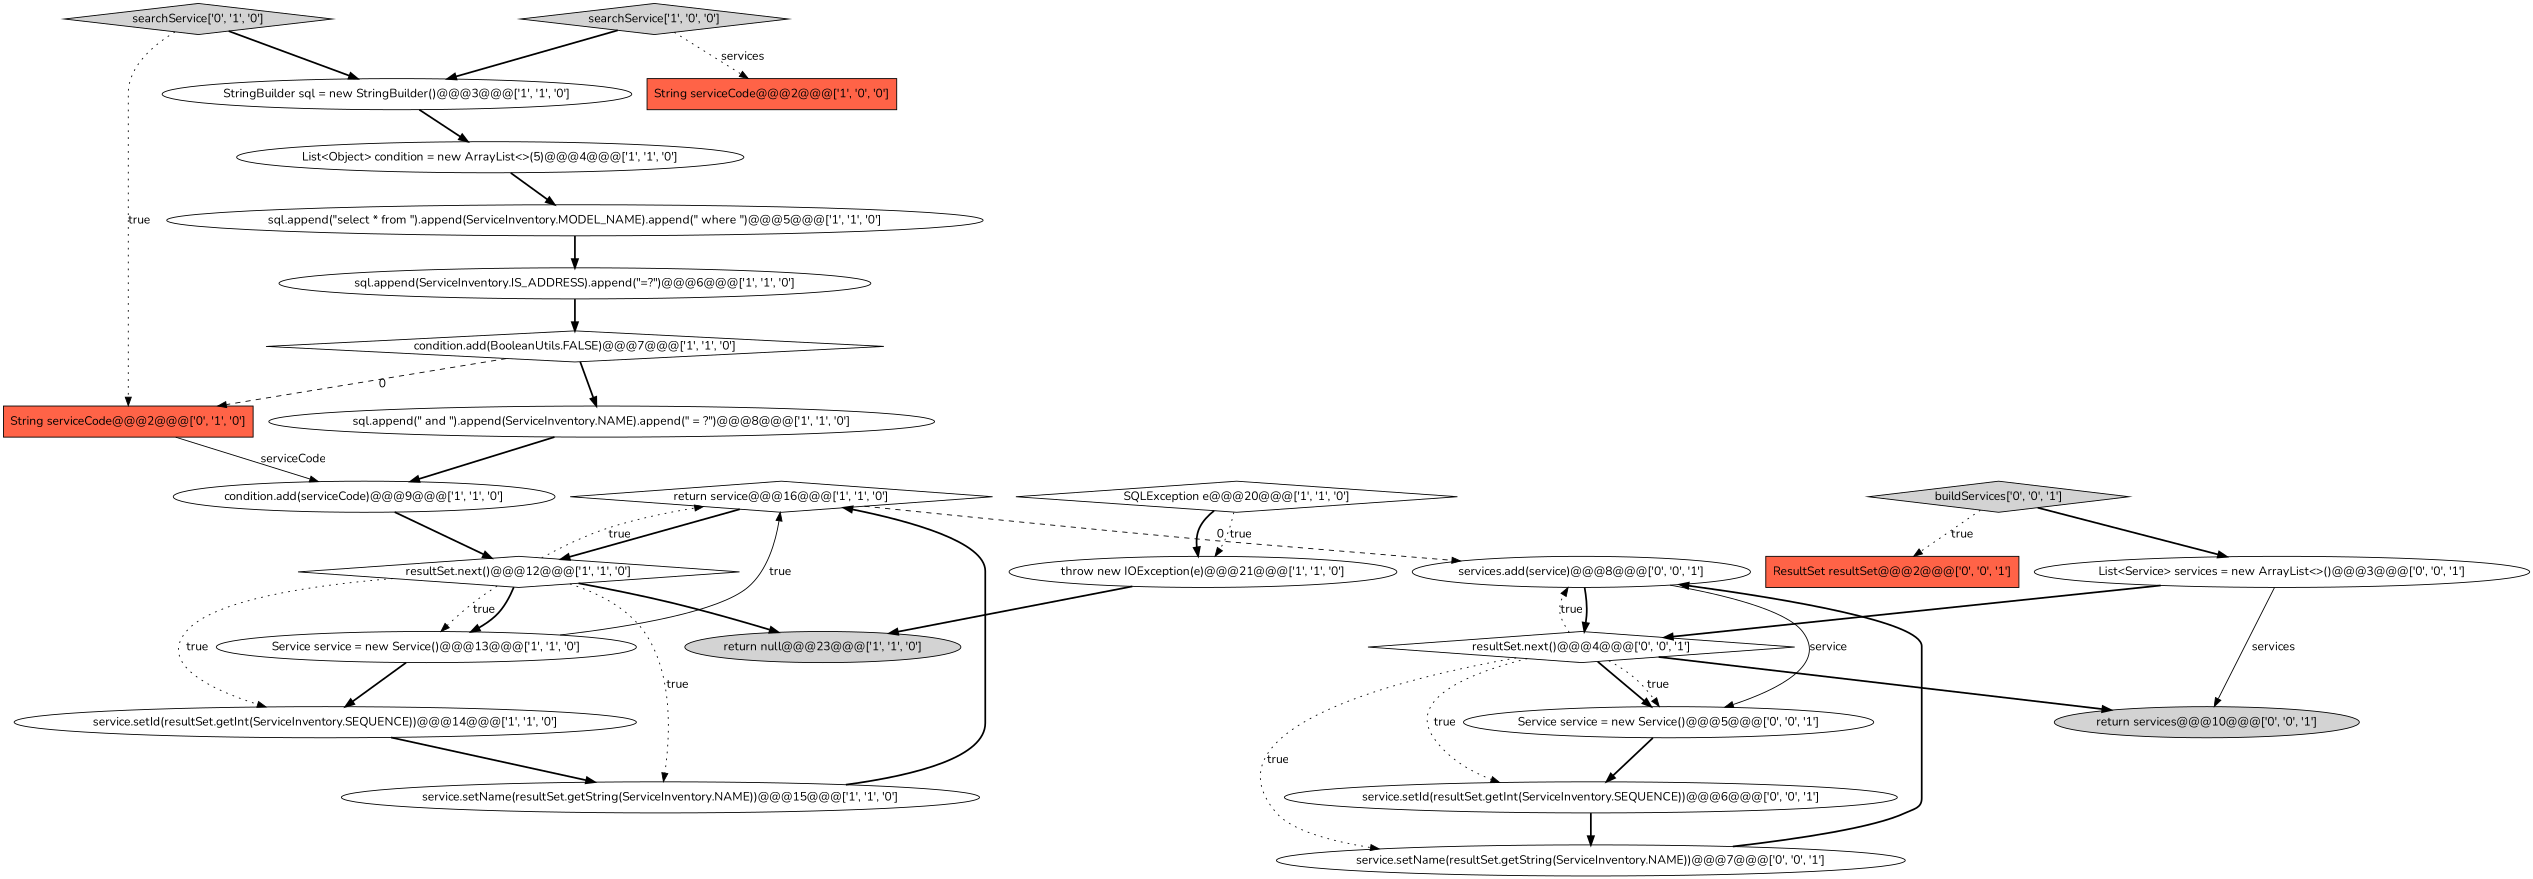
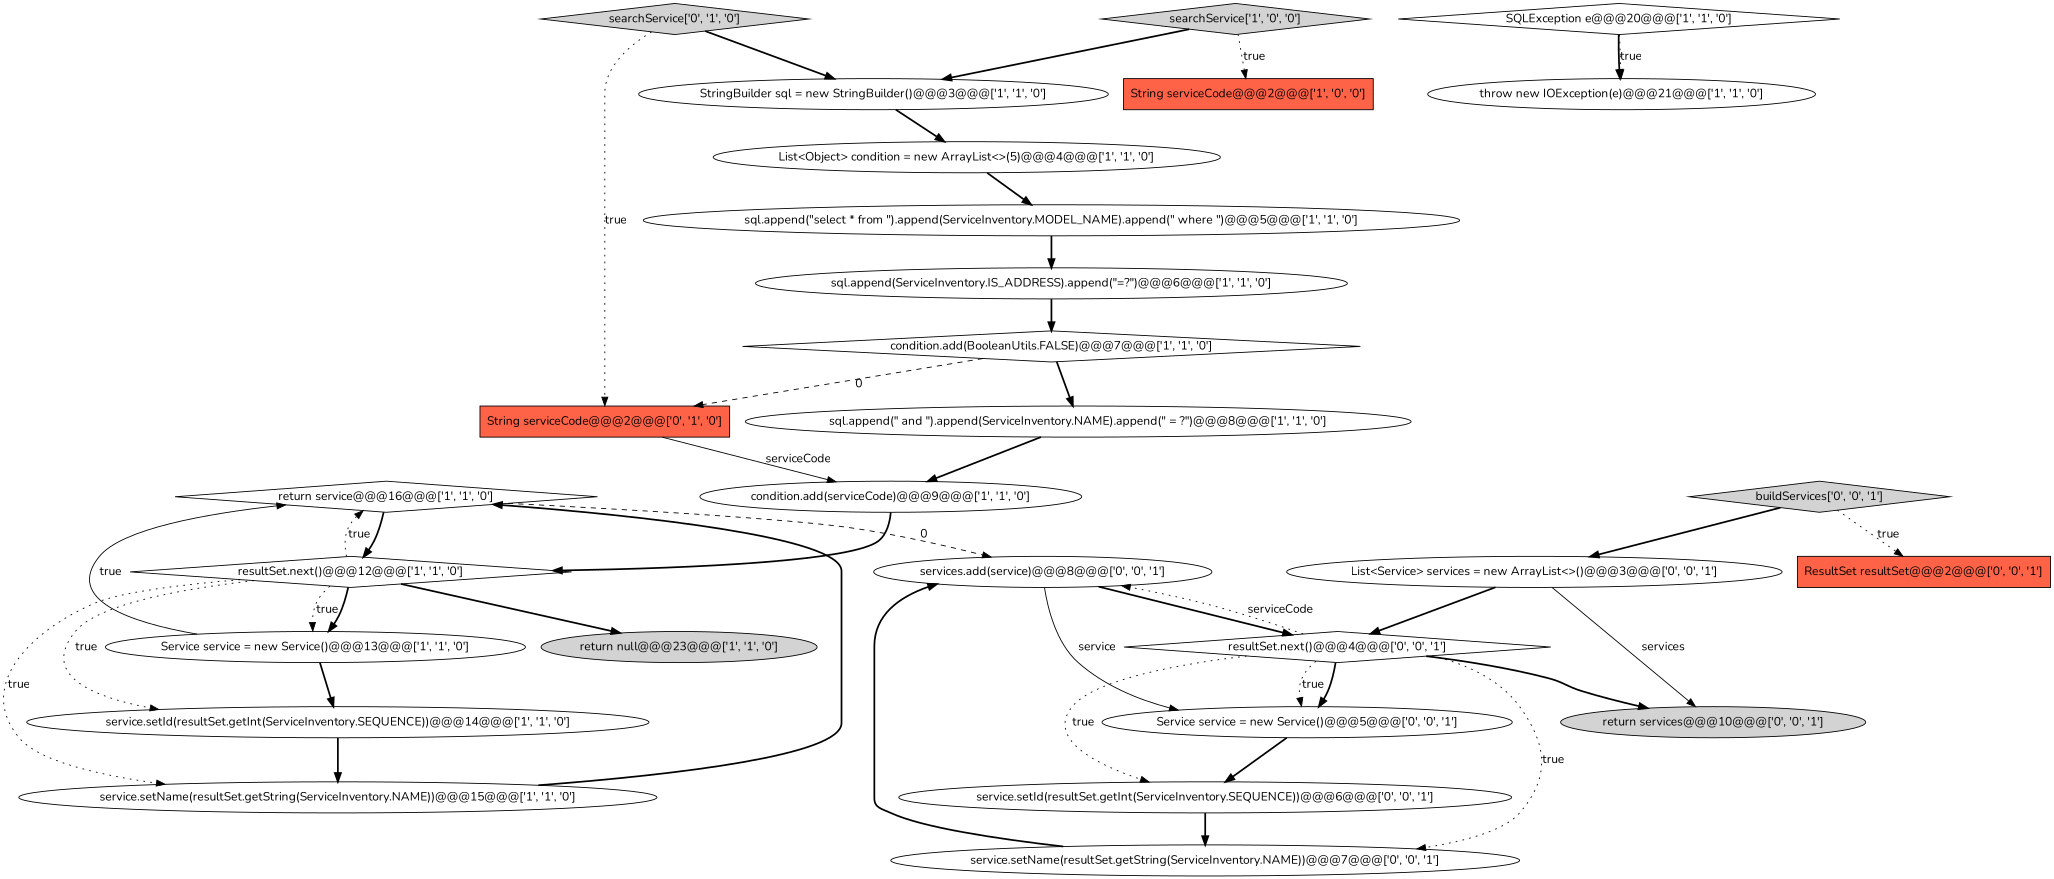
edge "searchService['1', '0', '0']" -> "String serviceCode@@@2@@@['1', '0', '0']": label "services" -> "true"
edge "throw new IOException(e)@@@21@@@['1', '1', '0']" -> "return null@@@23@@@['1', '1', '0']": removed
edge "resultSet.next()@@@4@@@['0', '0', '1']" -> "services.add(service)@@@8@@@['0', '0', '1']": label "true" -> "serviceCode"
